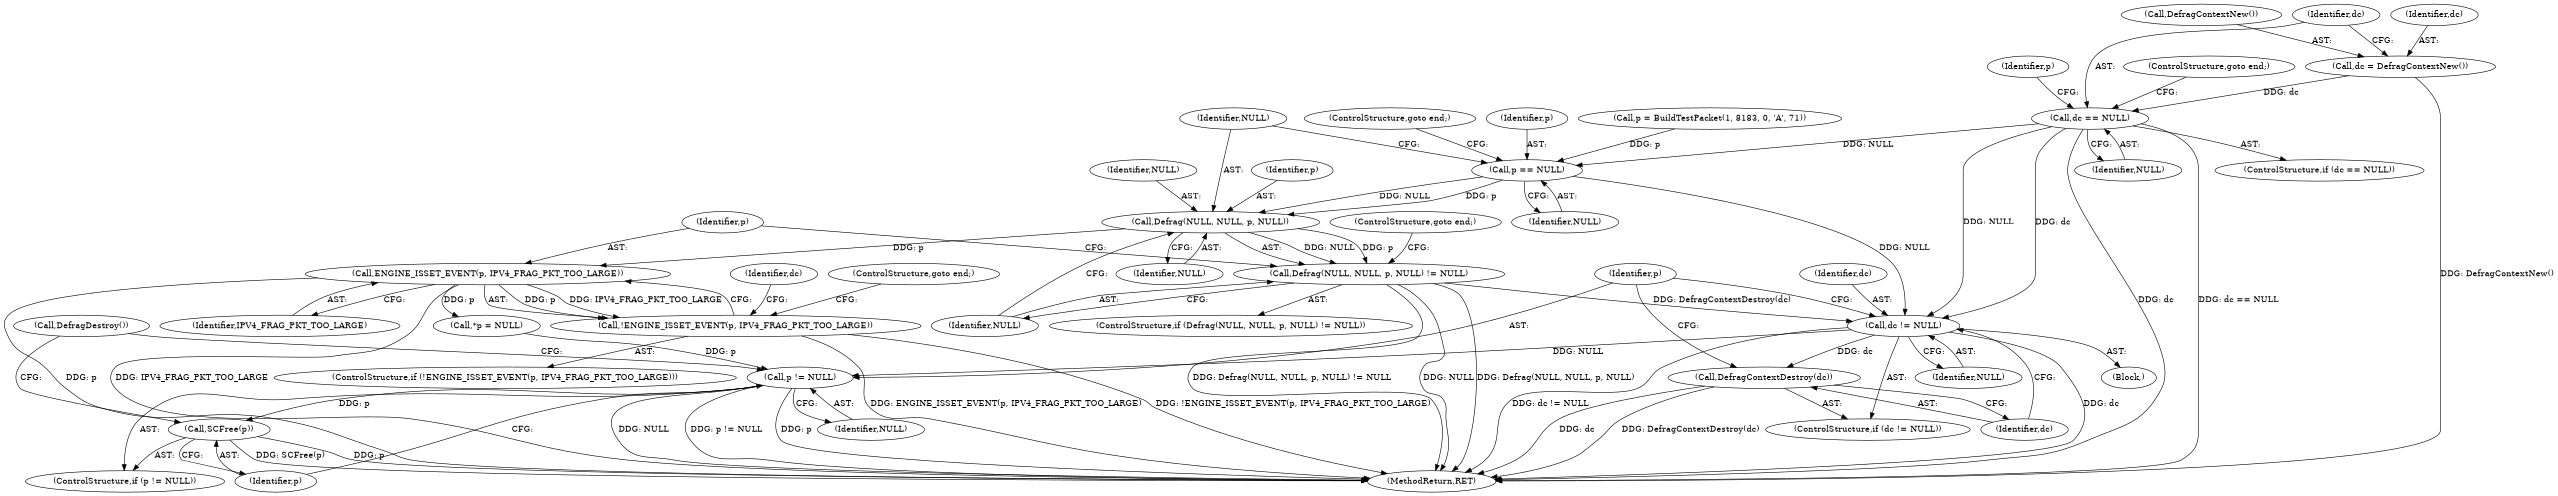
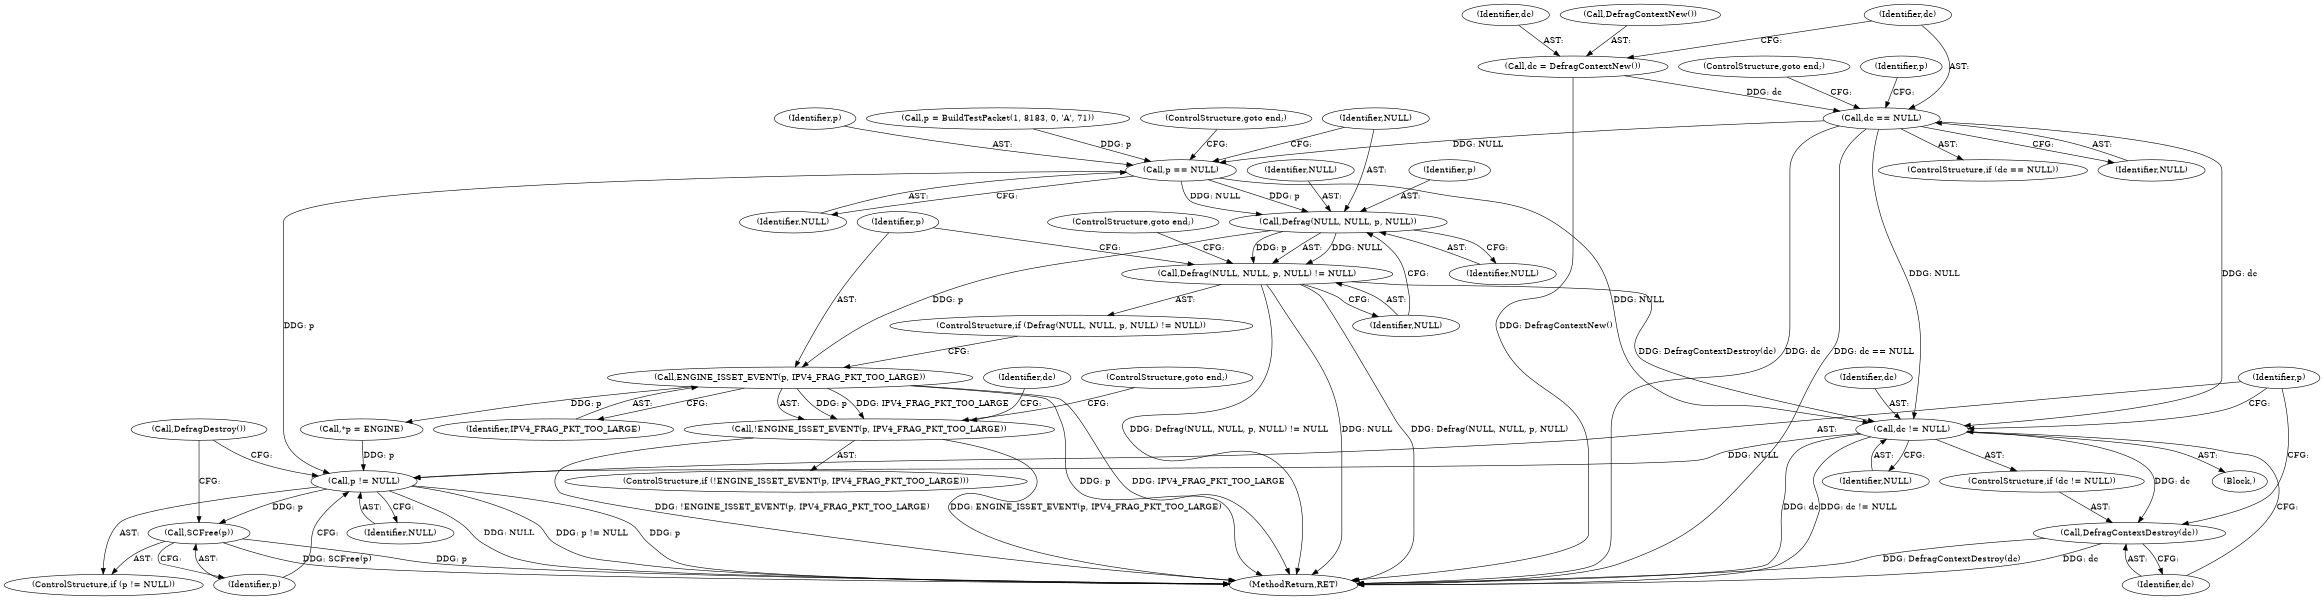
edge "(Call,p == NULL)" -> "(Call,p != NULL)": added, label "DDG: p"
edge "(Call,!ENGINE_ISSET_EVENT(p, IPV4_FRAG_PKT_TOO_LARGE))" -> "(Call,ENGINE_ISSET_EVENT(p, IPV4_FRAG_PKT_TOO_LARGE))": now "(ControlStructure,if (Defrag(NULL, NULL, p, NULL) != NULL))" -> "(Call,ENGINE_ISSET_EVENT(p, IPV4_FRAG_PKT_TOO_LARGE))"
node "(Call,*p = NULL)": label "(Call,*p = NULL)" -> "(Call,*p = ENGINE)"
edge "(Call,DefragContextDestroy(dc))" -> "(ControlStructure,if (dc != NULL))": reversed
